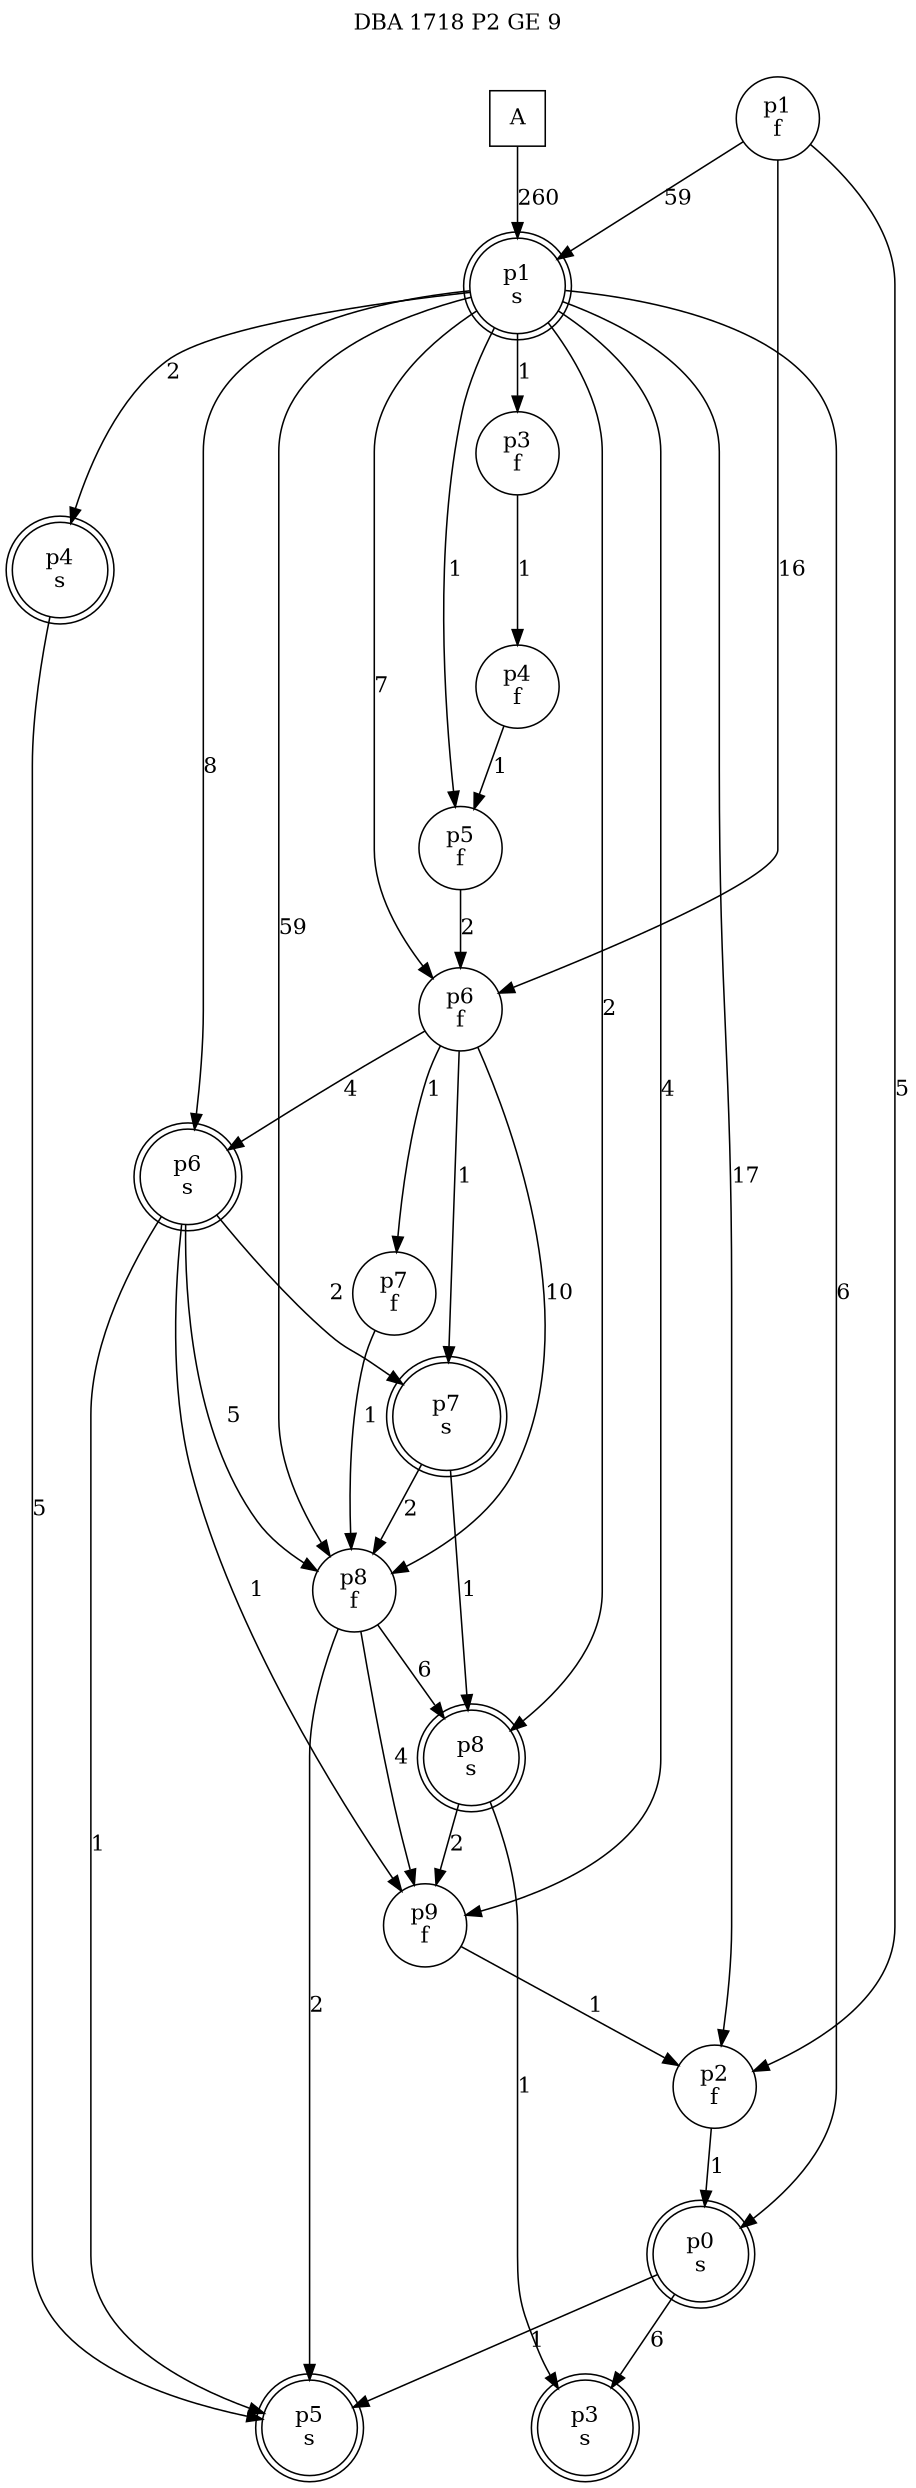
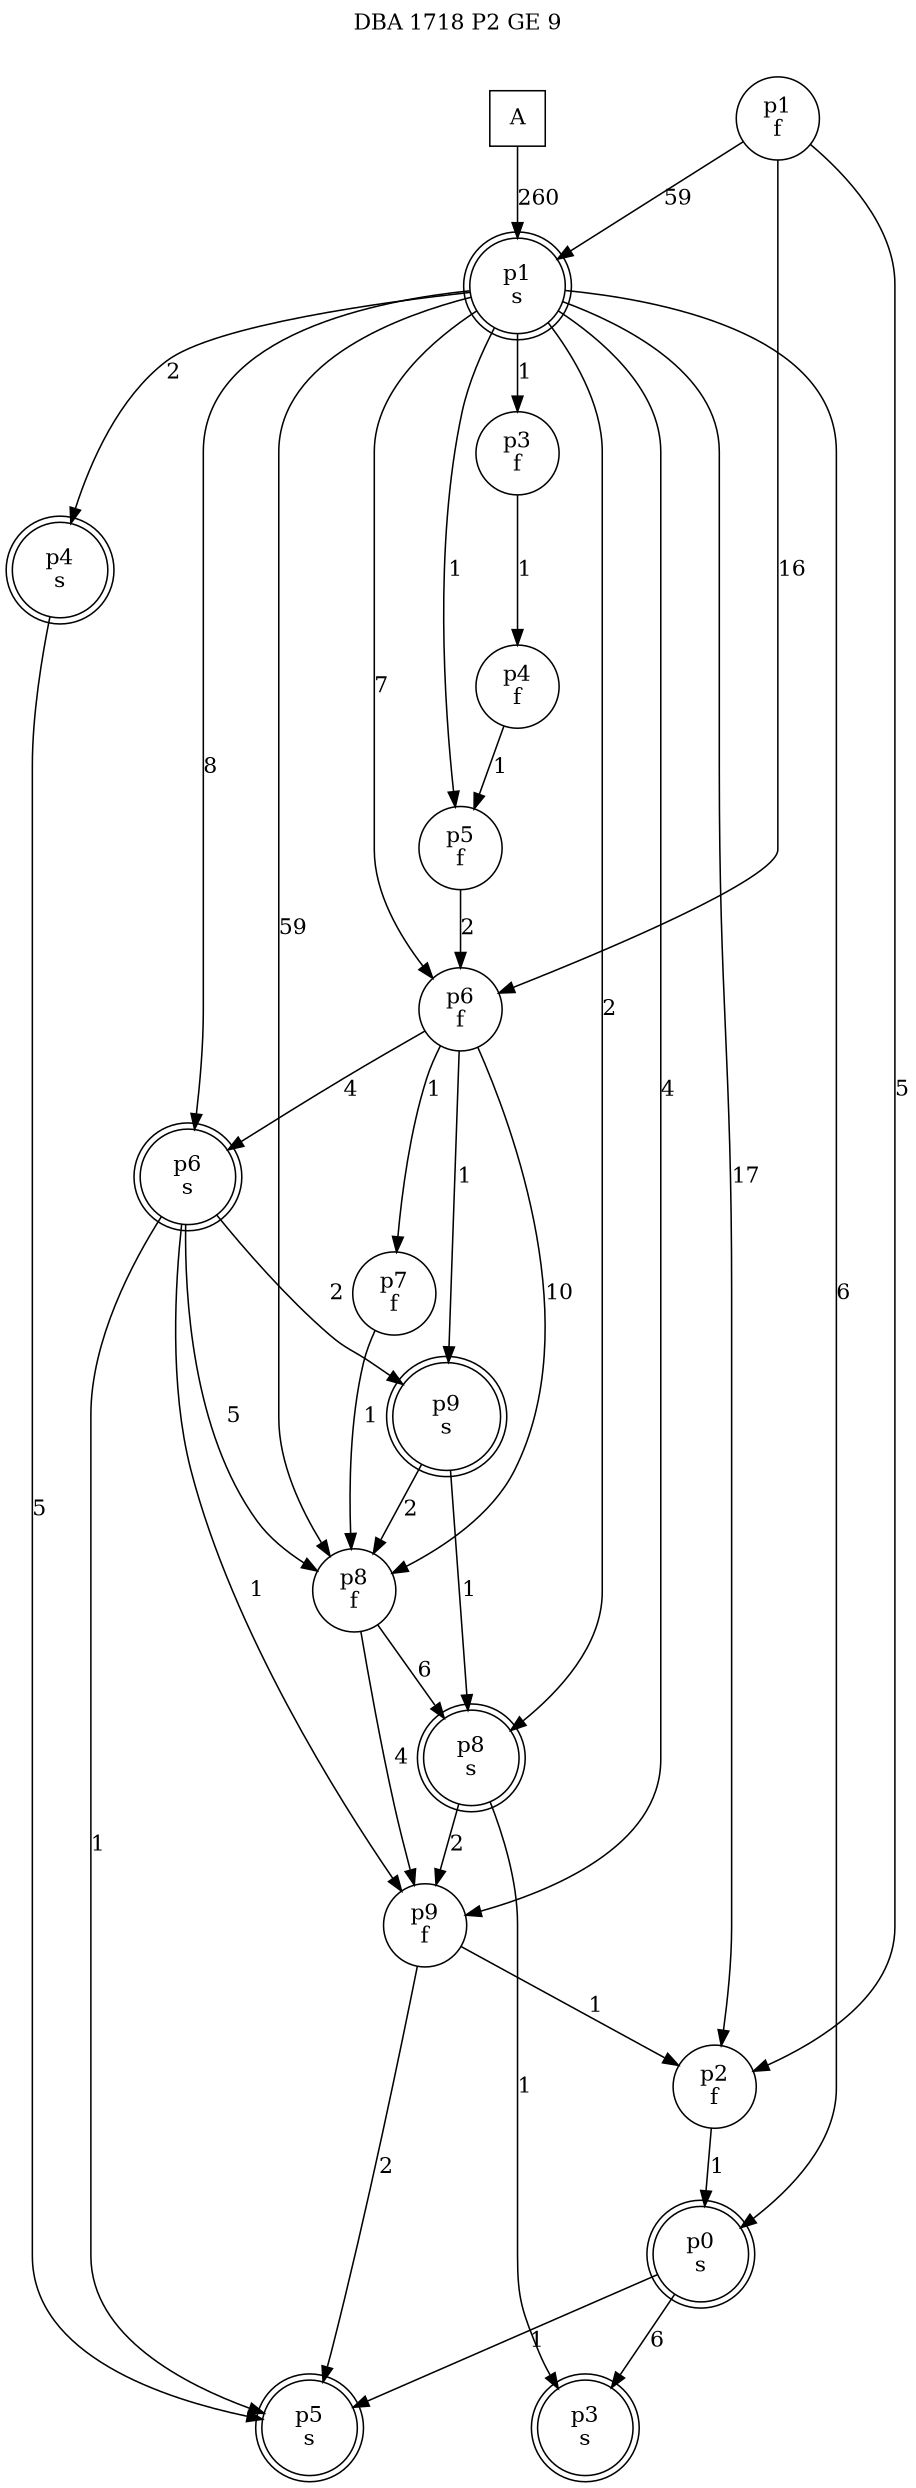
node "p7 s": label "p7 s" -> "p9 s"
edge "p8 f" -> "p5 s": now "p9 f" -> "p5 s"
